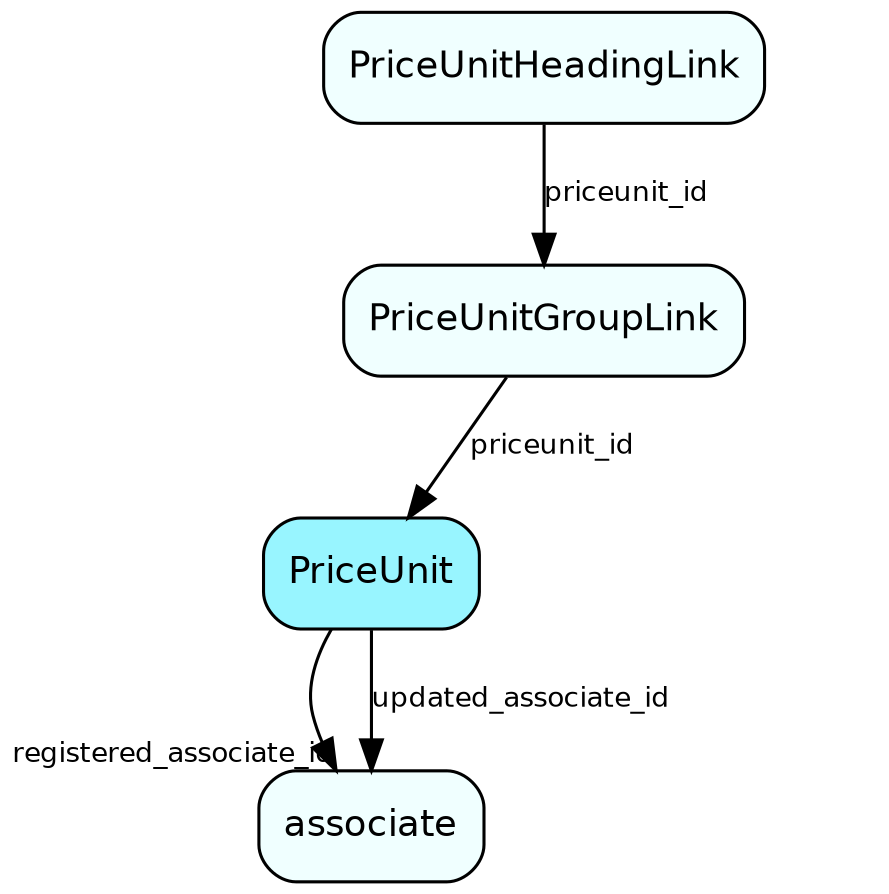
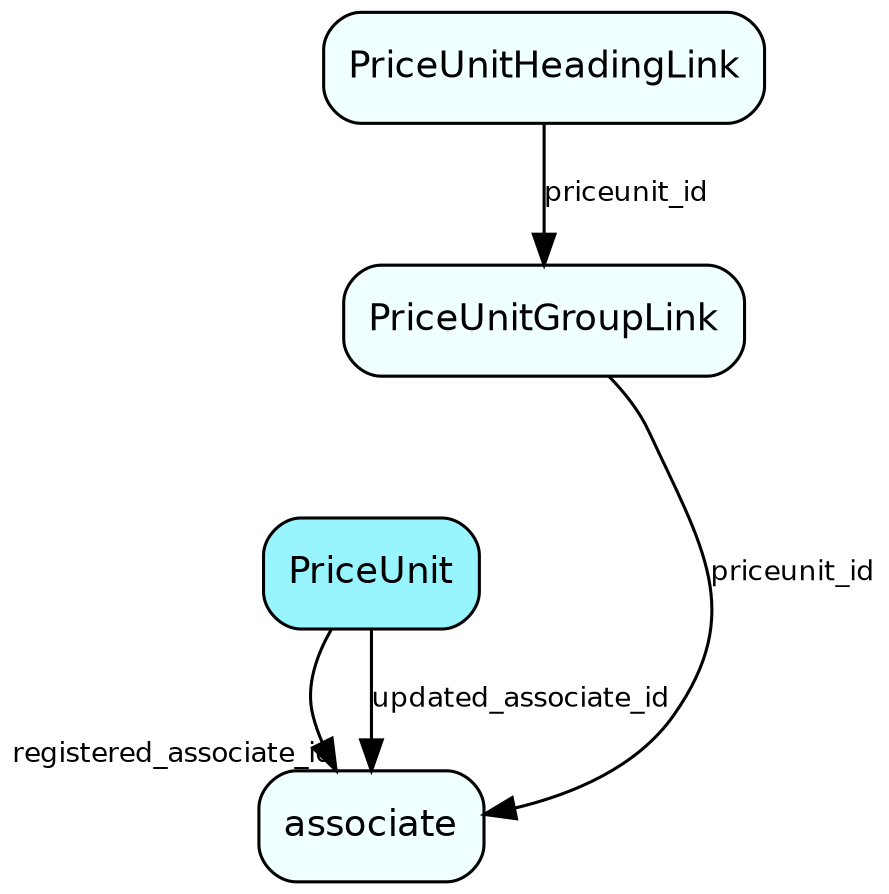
edge "PriceUnitGroupLink" -> "PriceUnit": now "PriceUnitGroupLink" -> "associate"
